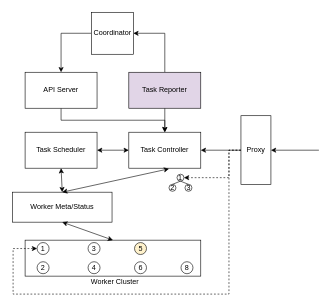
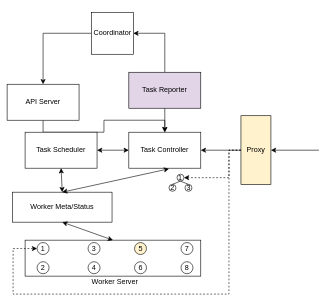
node "API Server": moved (61, 90) -> (43, 102)
node "Proxy": fillcolor #ffffff -> #fff2cc
node "7": added
node "Worker Cluster": label "Worker Cluster" -> "Worker Server"
